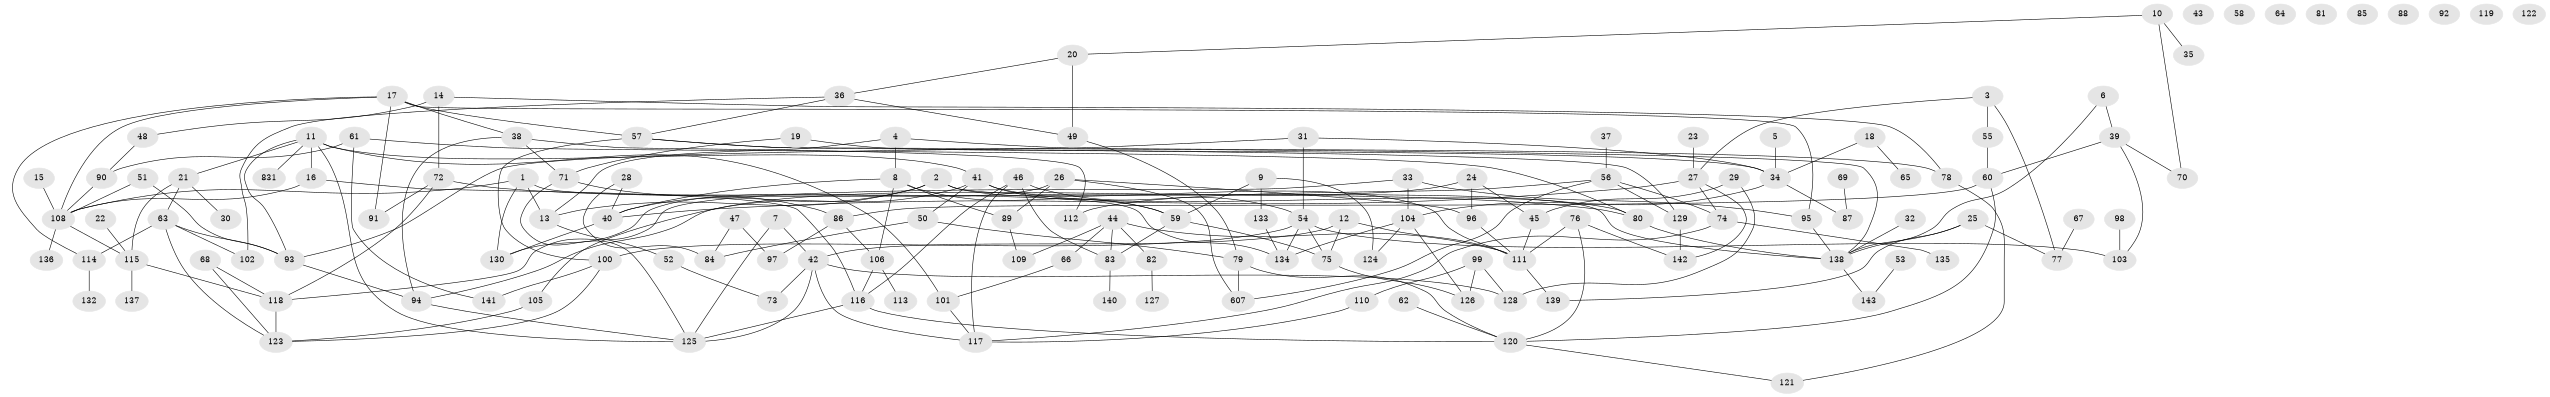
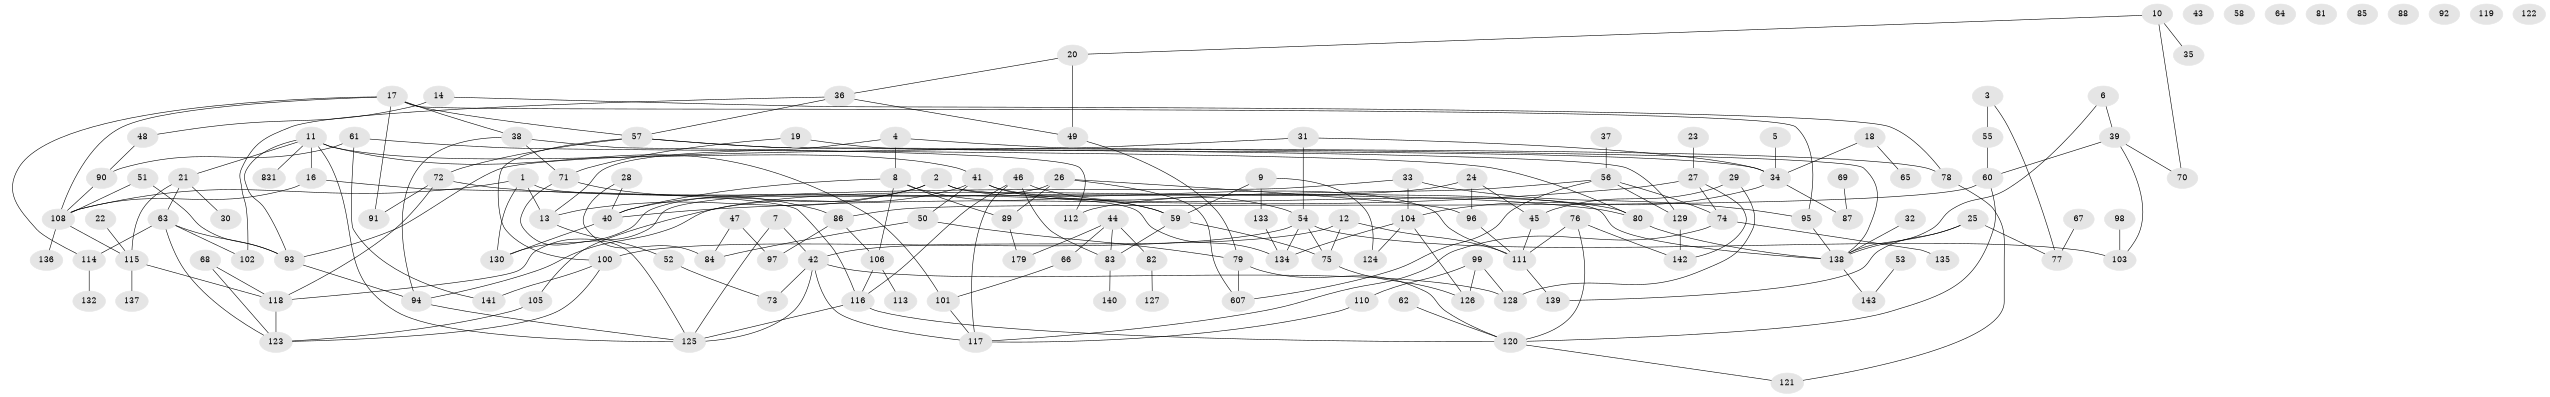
edge "3" -- "27": removed
edge "14" -- "72": now "57" -- "72"
node "15": removed
edge "44" -- "111": removed
node "109": label "109" -> "179"
